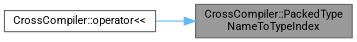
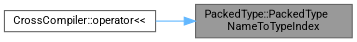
node "CrossCompiler::PackedType NameToTypeIndex": label "CrossCompiler::PackedType NameToTypeIndex" -> "PackedType::PackedType NameToTypeIndex"
